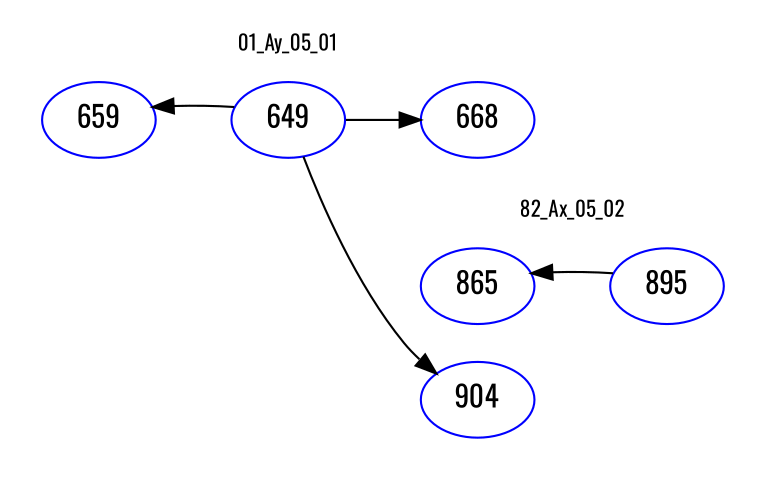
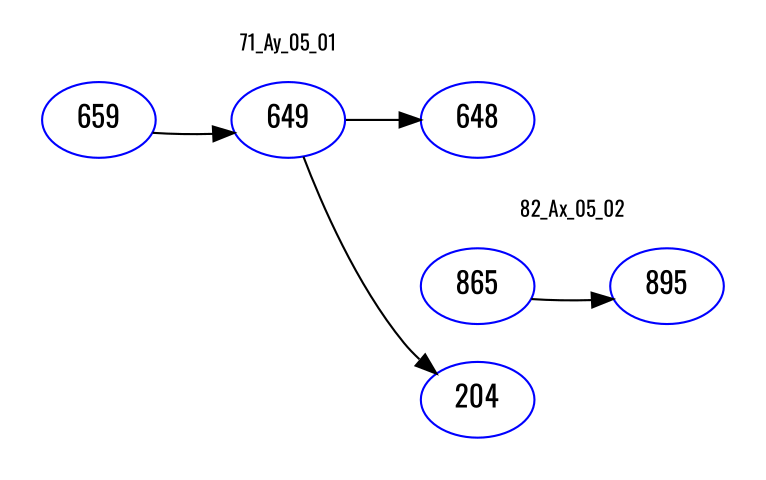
cluster "01_Ay_05_01": label "01_Ay_05_01" -> "71_Ay_05_01"
edge "649" -> "659": reversed
node "668": label "668" -> "648"
edge "895" -> "865": reversed
node "904": label "904" -> "204"
